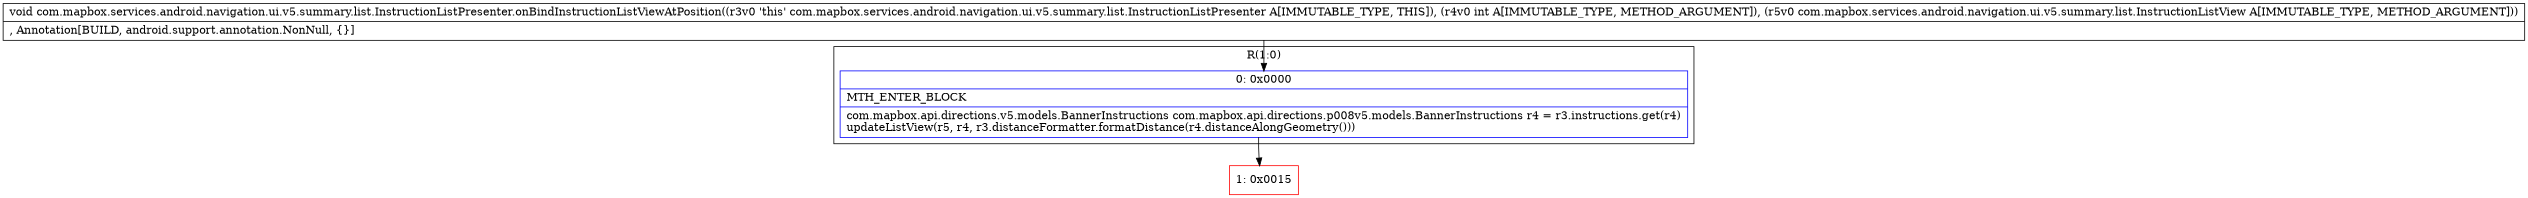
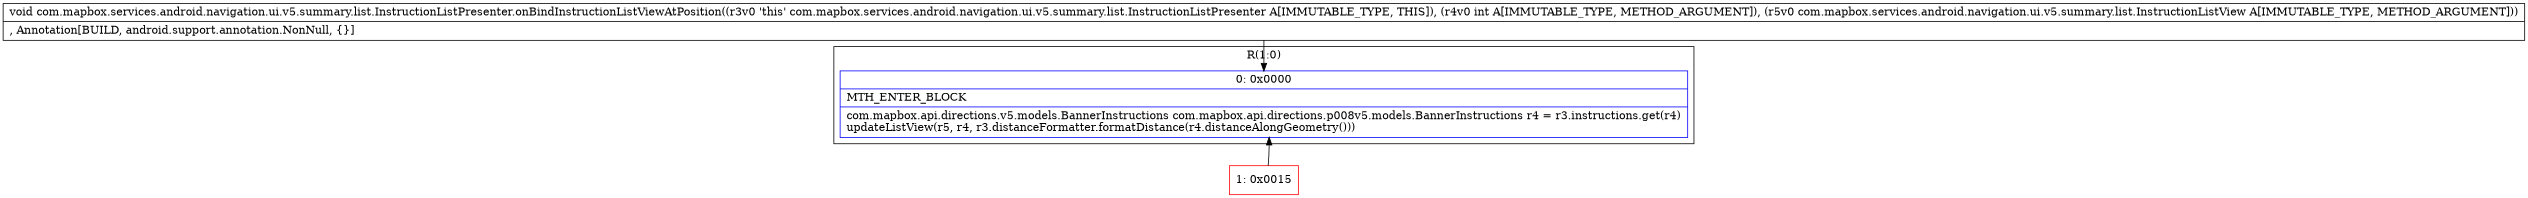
edge "0: 0x0000" -> "1: 0x0015": reversed
